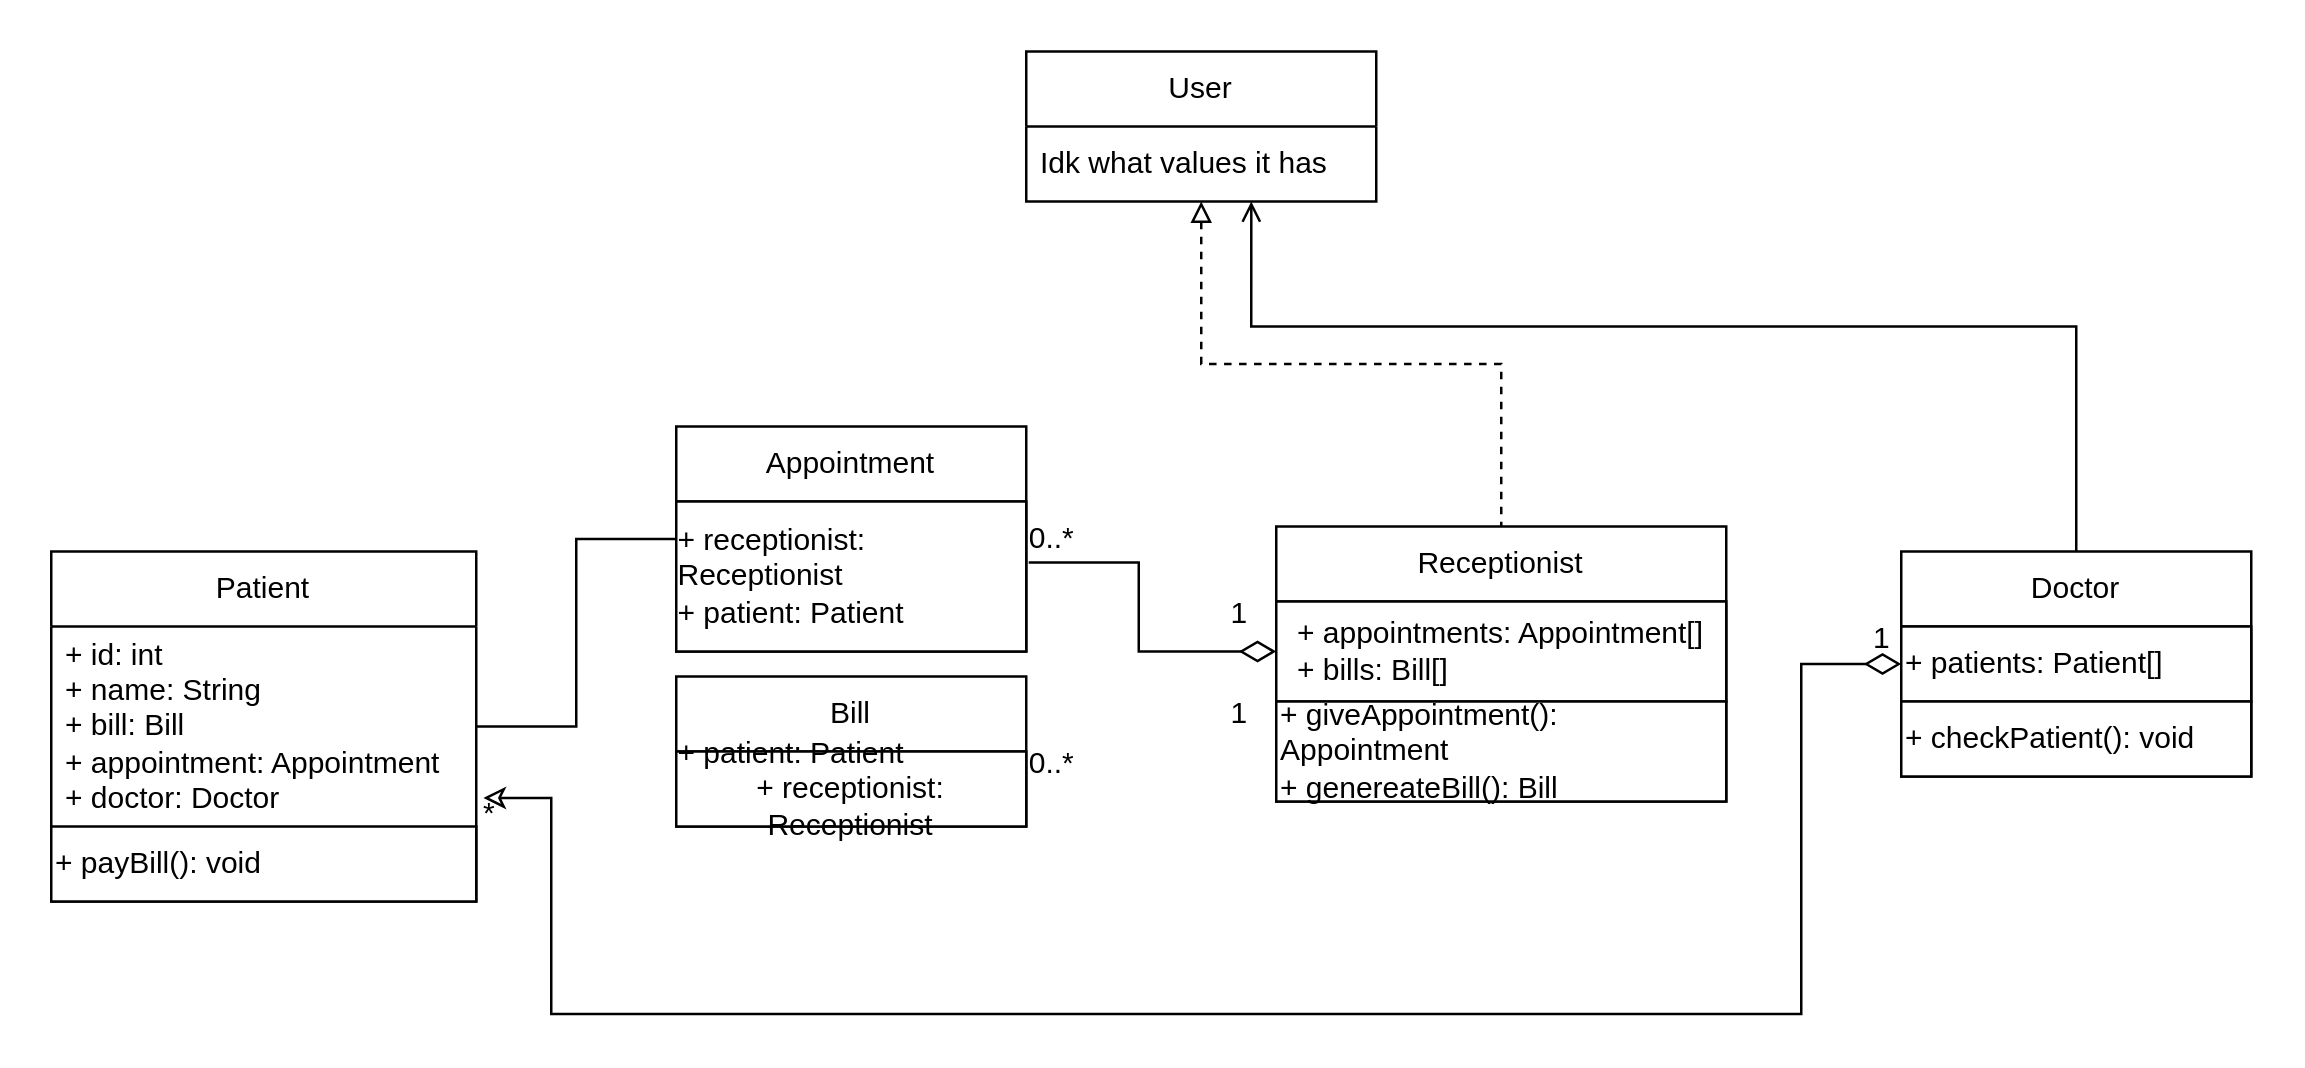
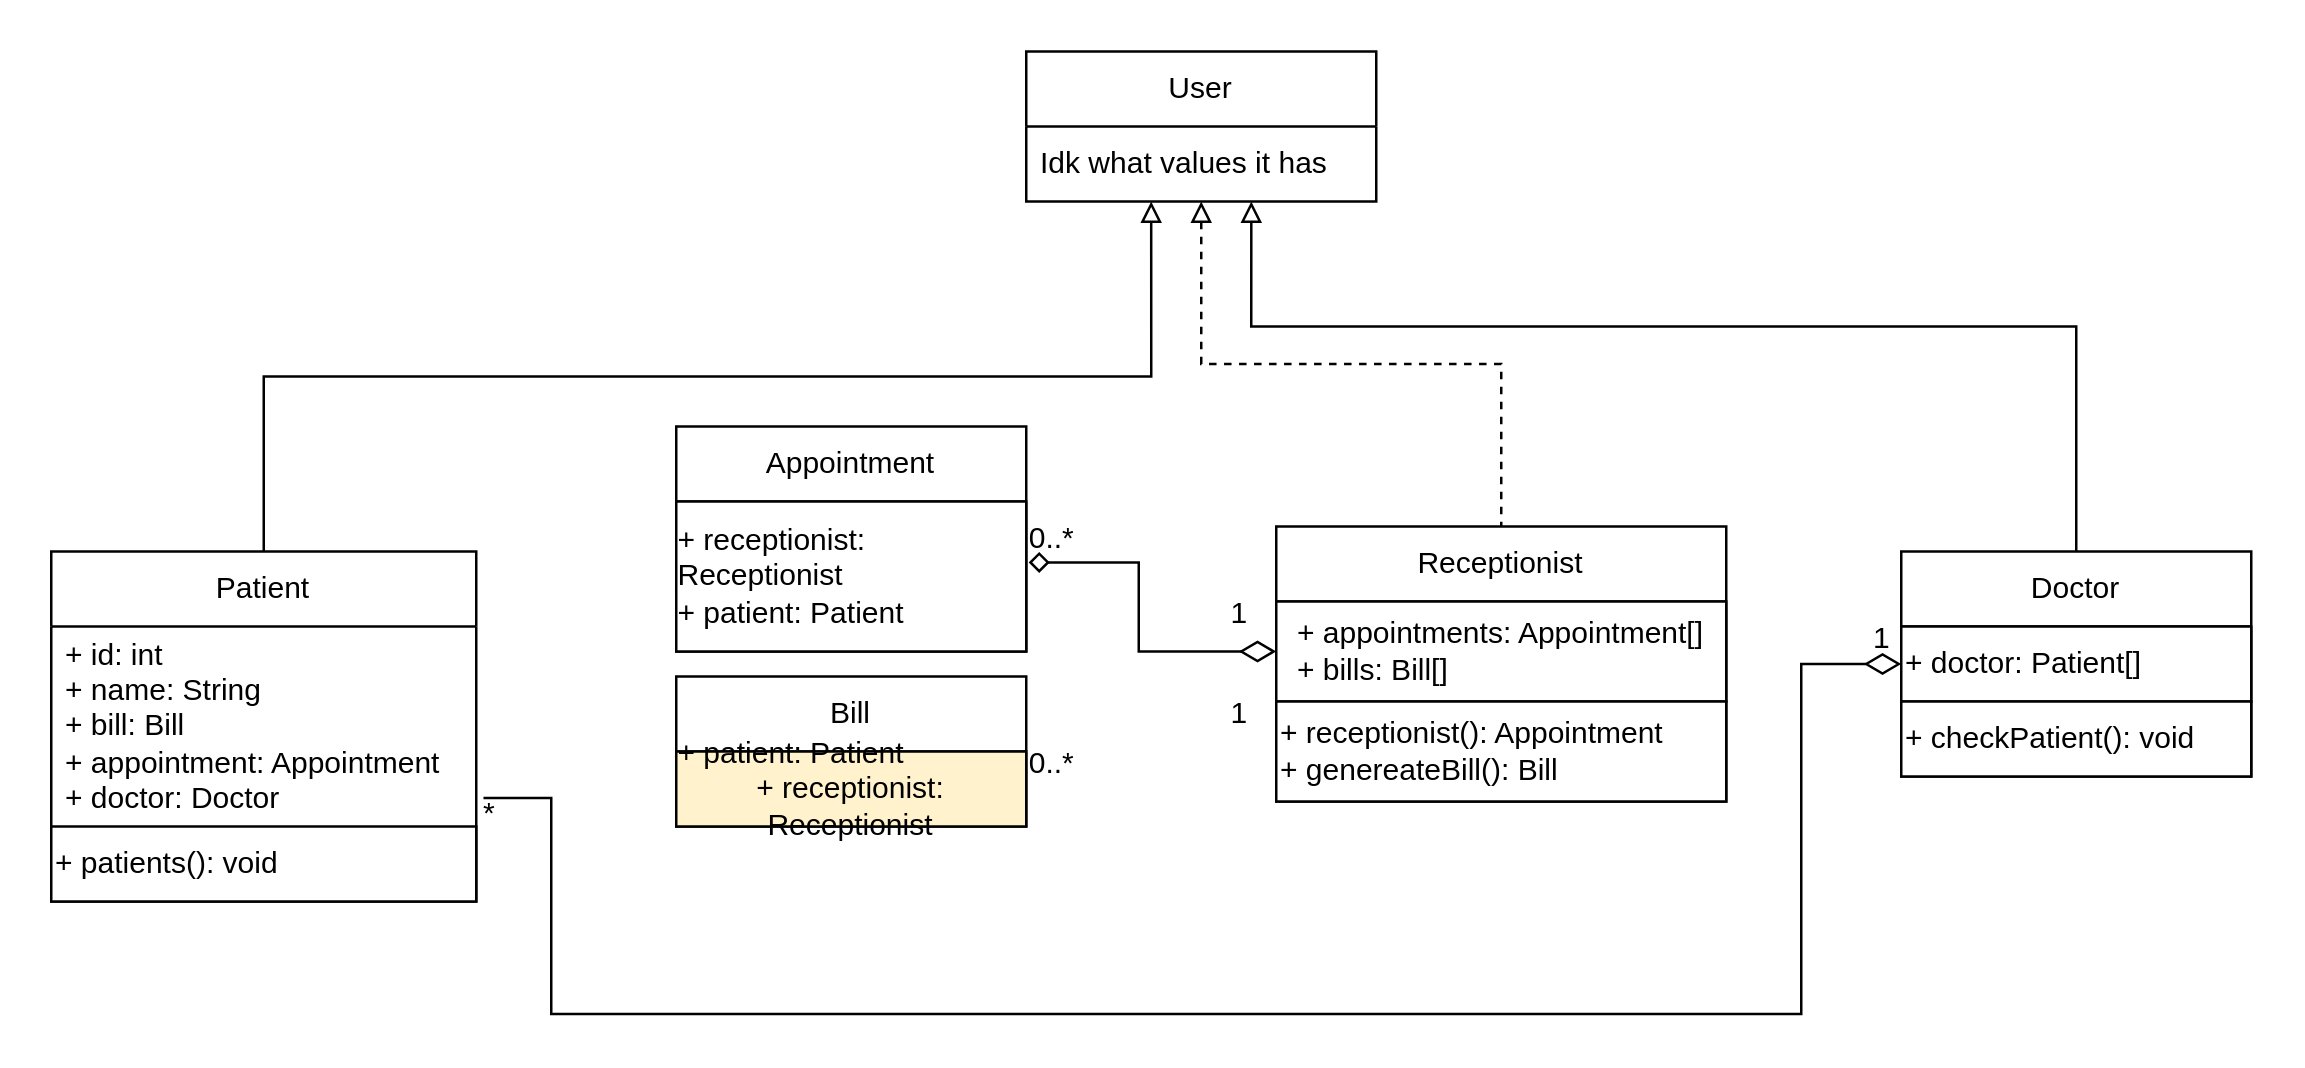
edge "Doctor" -> "Idk what values it has": arrowhead open -> block
edge "Patient" -> "Idk what values it has": added
edge "+ receptionist: Receptionist + patient: Patient" -> "+ appointments: Appointment[] + bills: Bill[]": arrowhead none -> diamond
edge "Appointment" -- "+ id: int + name: String + bill: Bill + appointment: Appointment + doctor: Doctor": removed
node "+ patients: Patient[]": label "+ patients: Patient[]" -> "+ doctor: Patient[]"
node "+ giveAppointment(): Appointment + genereateBill(): Bill": label "+ giveAppointment(): Appointment + genereateBill(): Bill" -> "+ receptionist(): Appointment + genereateBill(): Bill"
node "+ patient: Patient + receptionist: Receptionist": fillcolor #ffffff -> #fff2cc
edge "Doctor" -- "+ id: int + name: String + bill: Bill + appointment: Appointment + doctor: Doctor": arrowhead classic -> none
node "+ payBill(): void": label "+ payBill(): void" -> "+ patients(): void"
